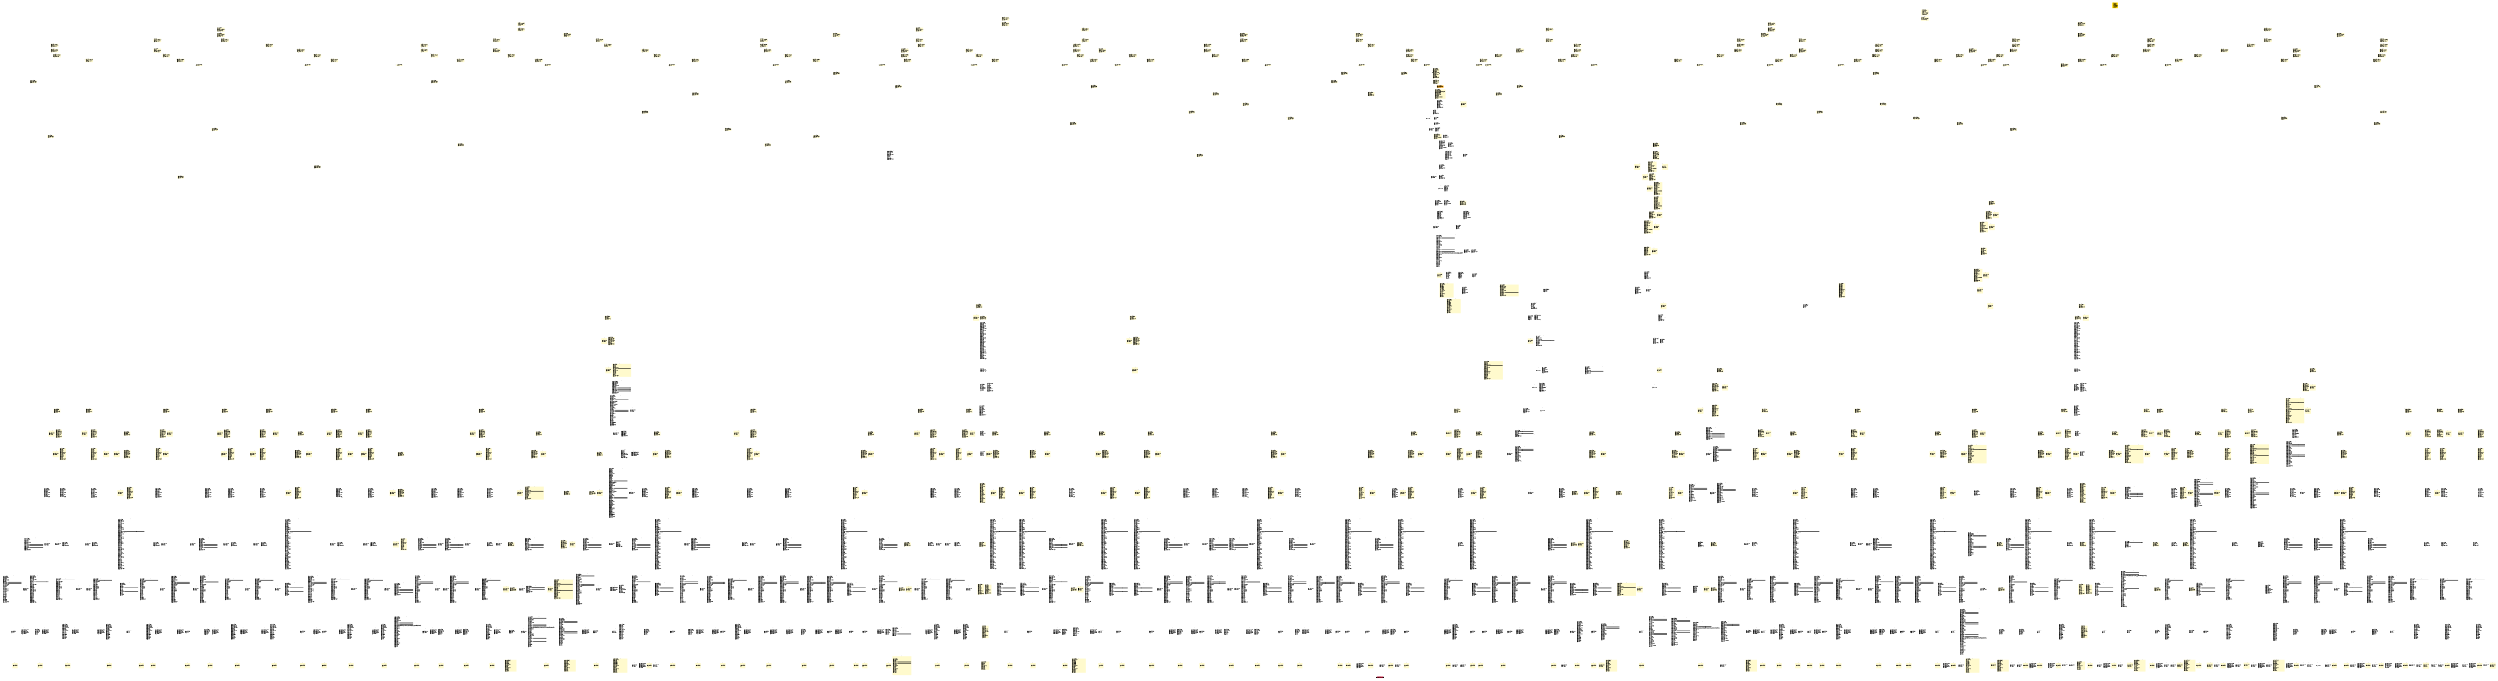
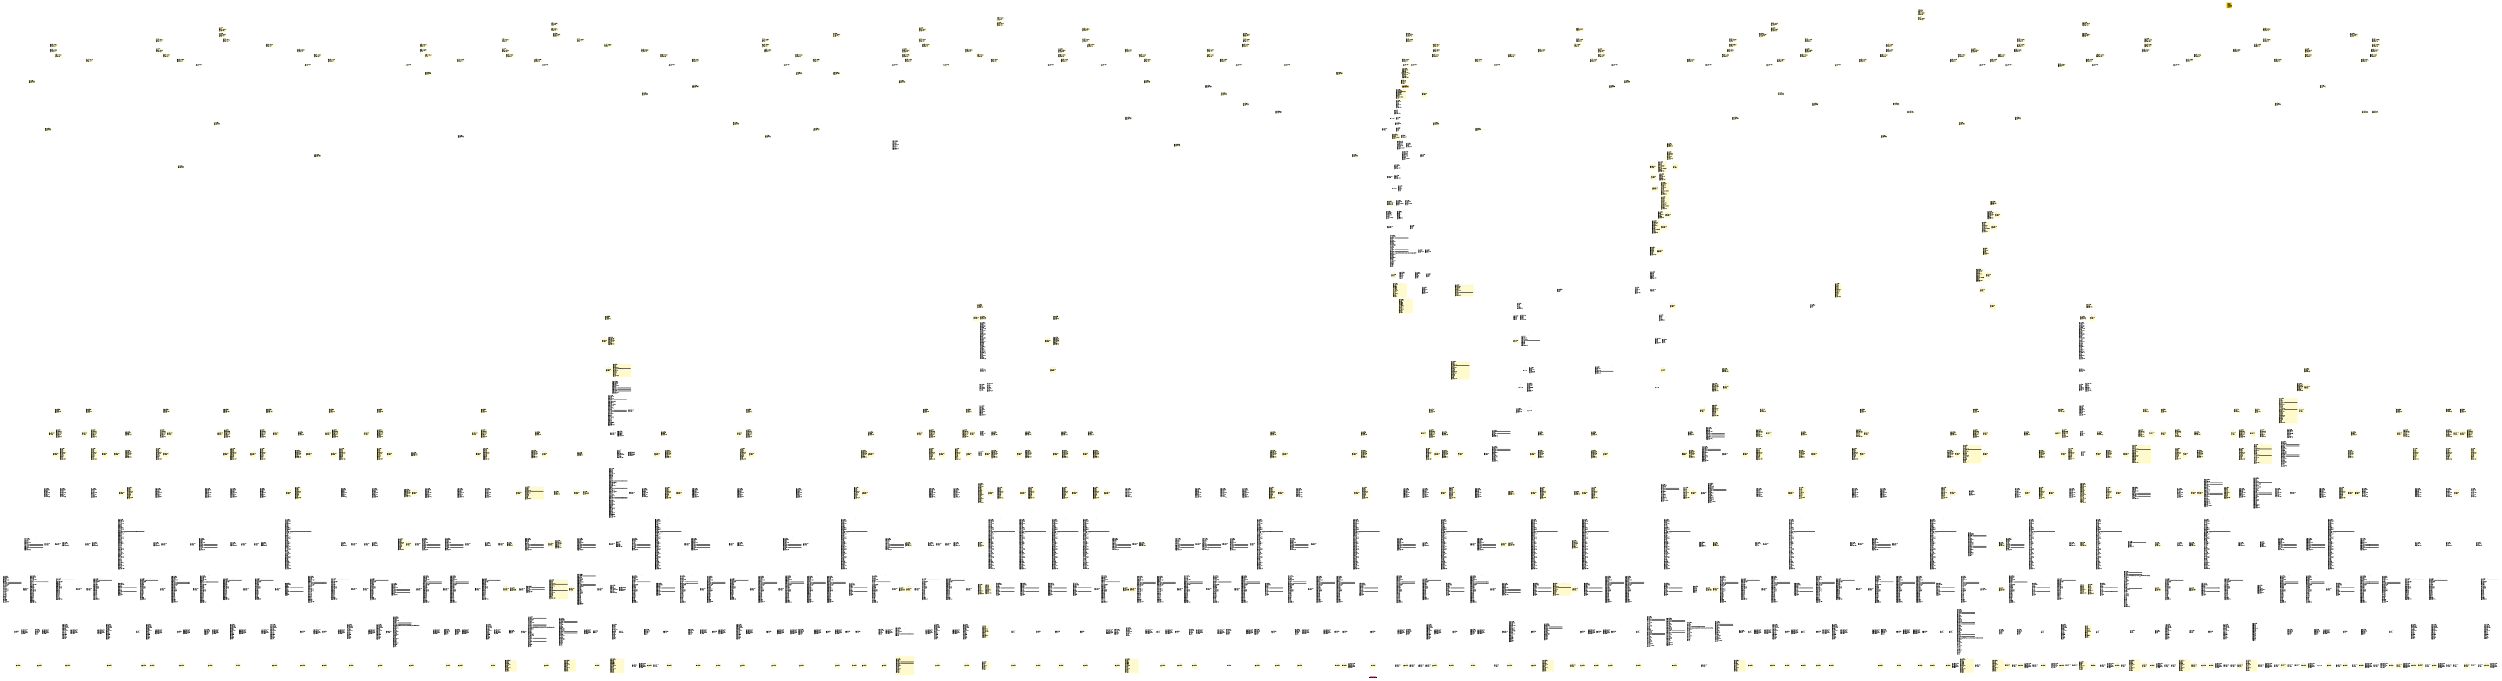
node "3937: PUSH1 0x00 3939: DUP1 3940: REVERT": added
node "5081: JUMPDEST 5082: STOP": fillcolor lemonchiffon -> white
node "10086: PUSH1 0x00 10088: DUP1 10089: REVERT": fillcolor white -> lemonchiffon
